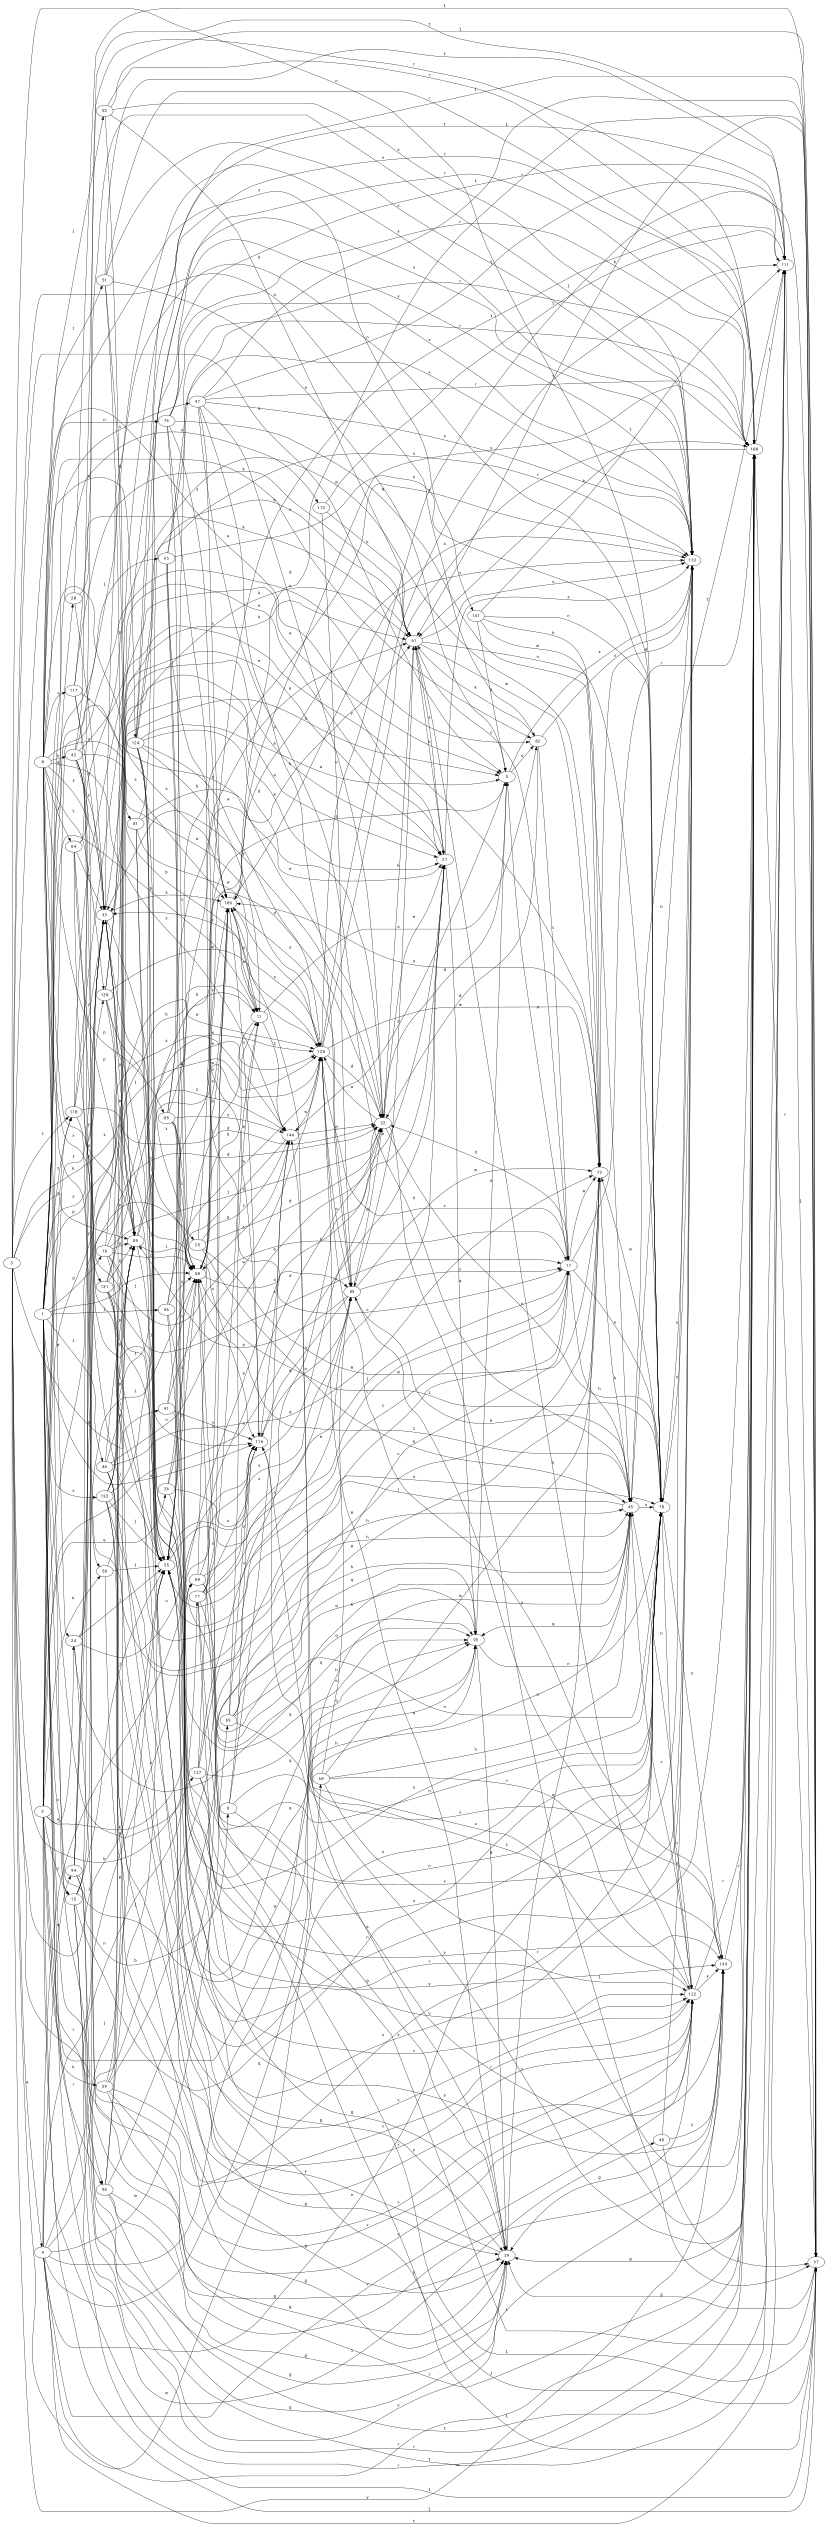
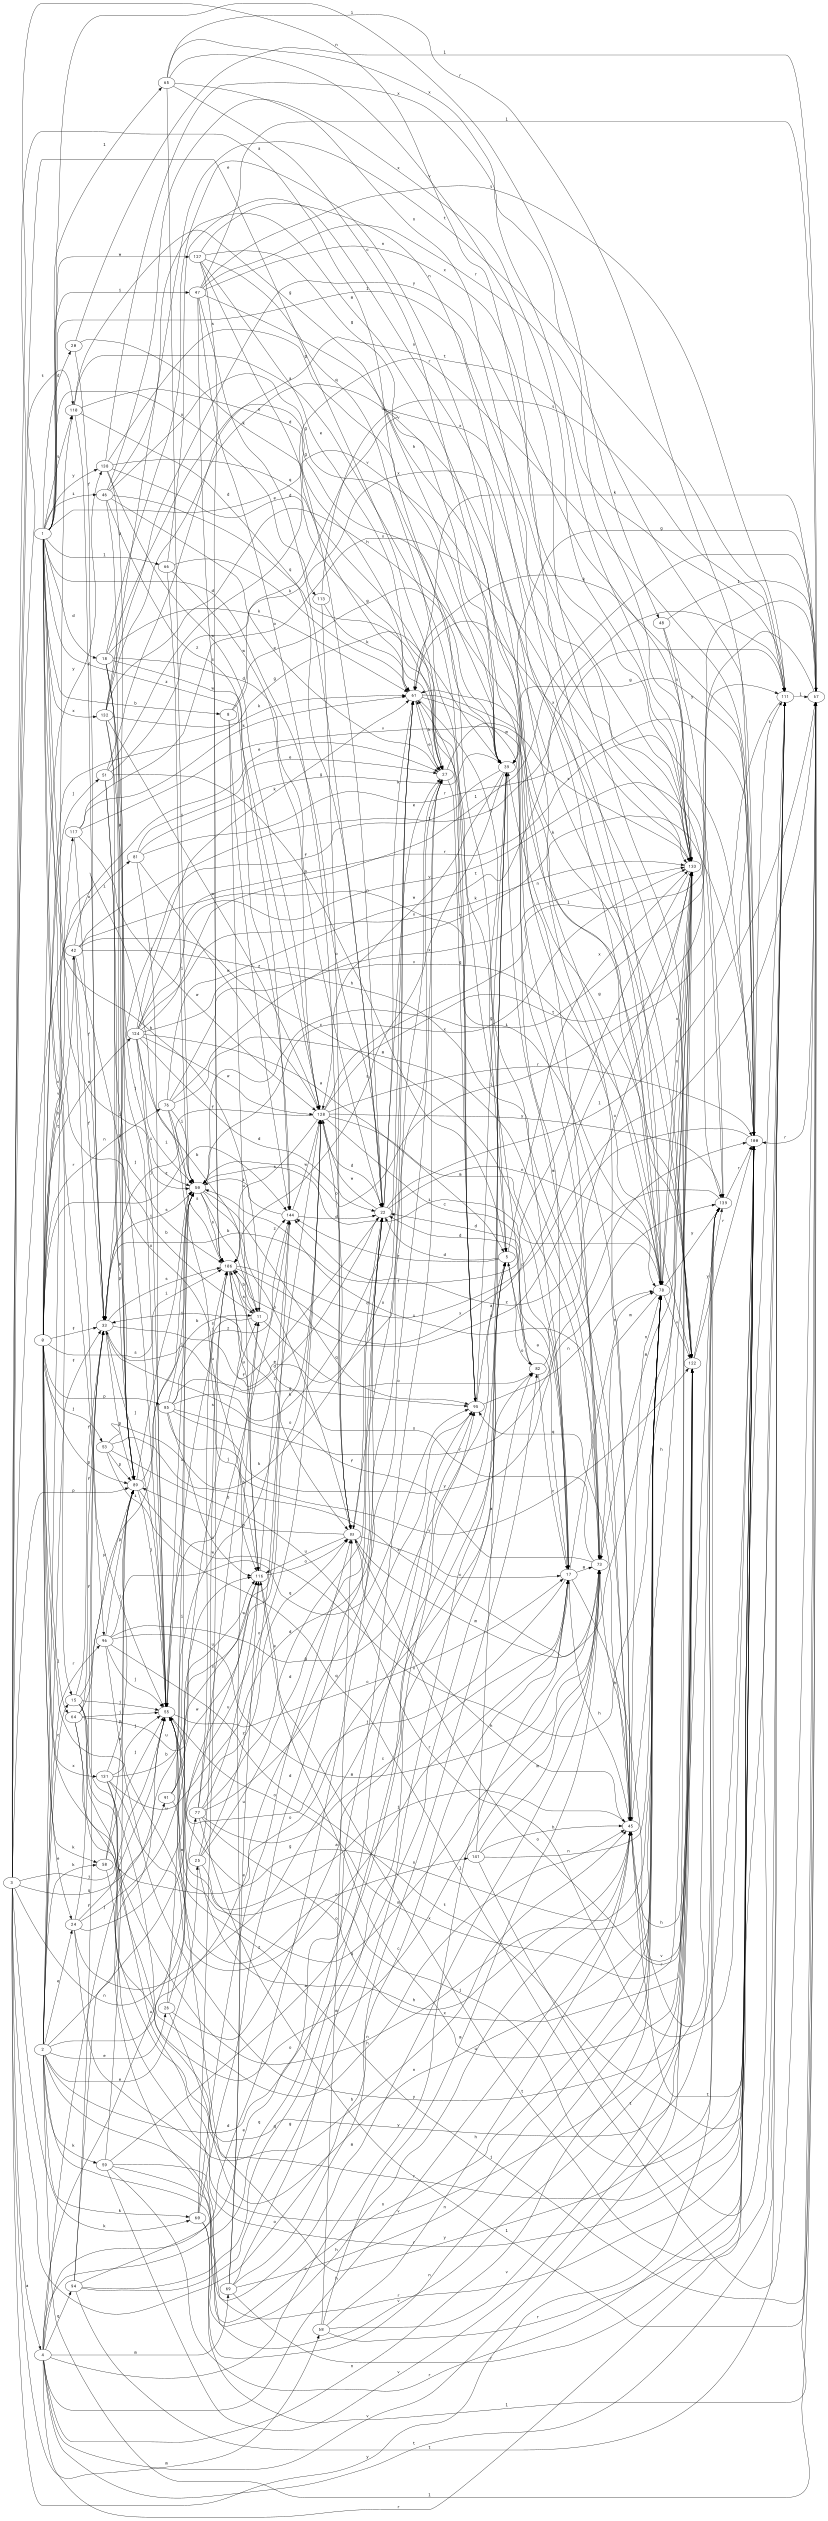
edge "66" -> "95": now "96" -> "95"
edge "1" -> "67": now "1" -> "133"
